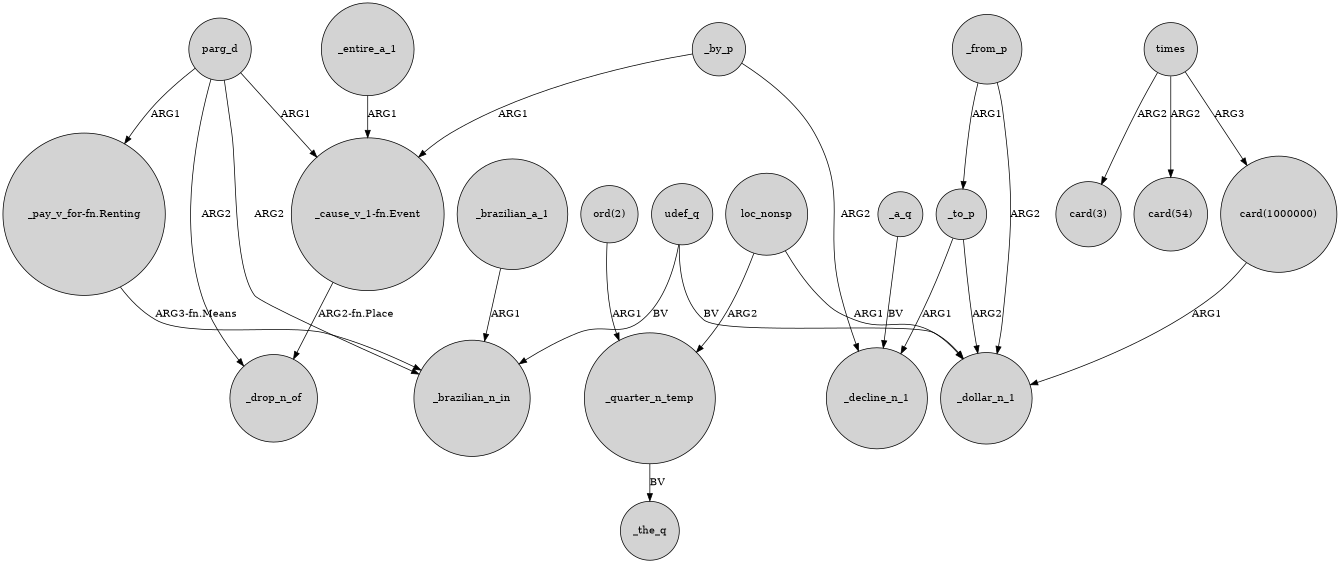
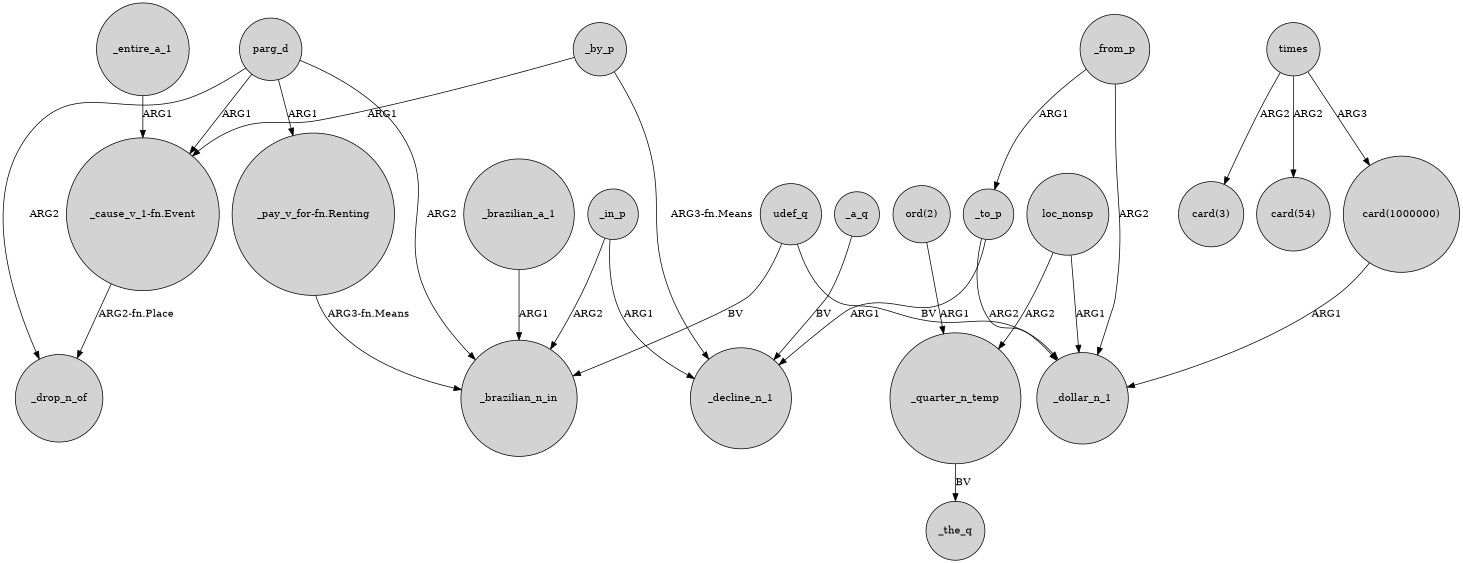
node "_in_p": added
edge "_by_p" -> "_decline_n_1": label "ARG2" -> "ARG3-fn.Means"
